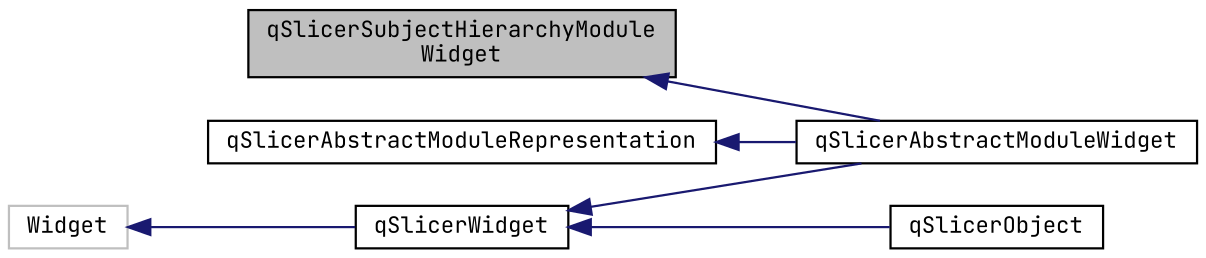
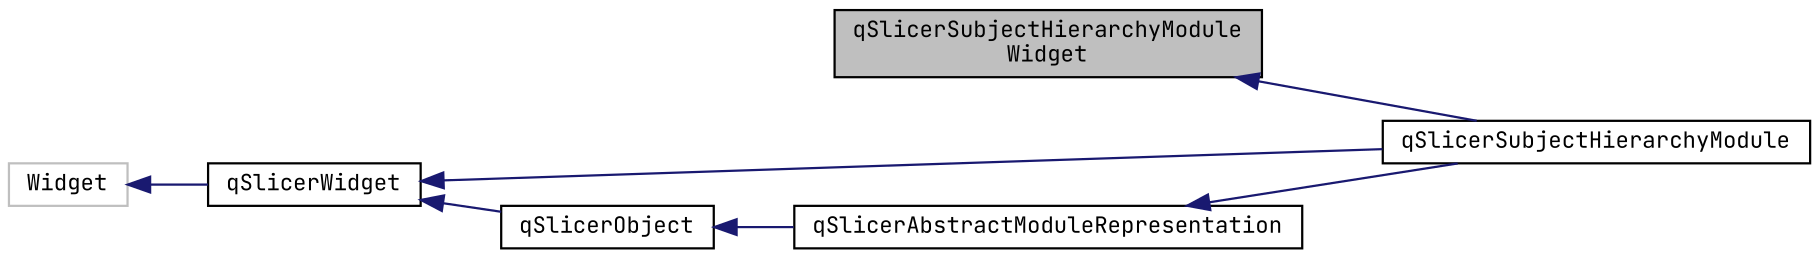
node "qSlicerAbstractModuleWidget": label "qSlicerAbstractModuleWidget" -> "qSlicerSubjectHierarchyModule"
edge "qSlicerAbstractModuleRepresentation" -> "qSlicerObject": added
